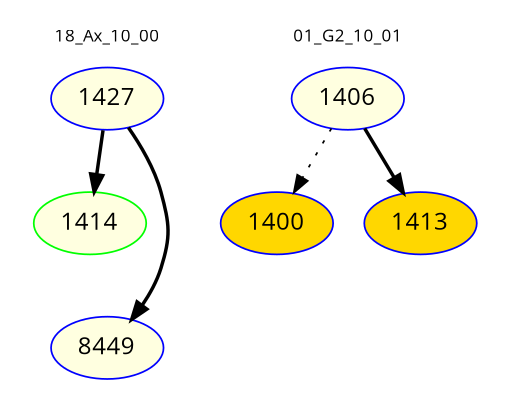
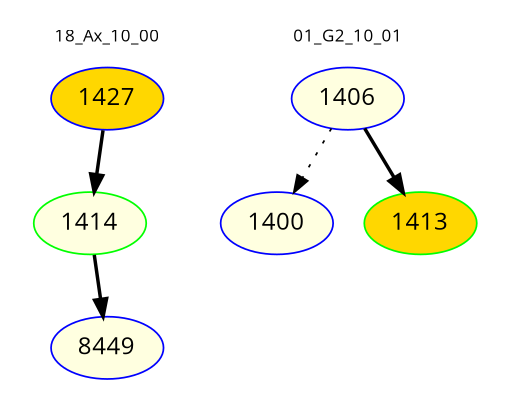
node "1427": fillcolor lightyellow -> gold
edge "1427" -> "8449": now "1414" -> "8449"
node "1400": fillcolor gold -> lightyellow
node "1413": color blue -> green
